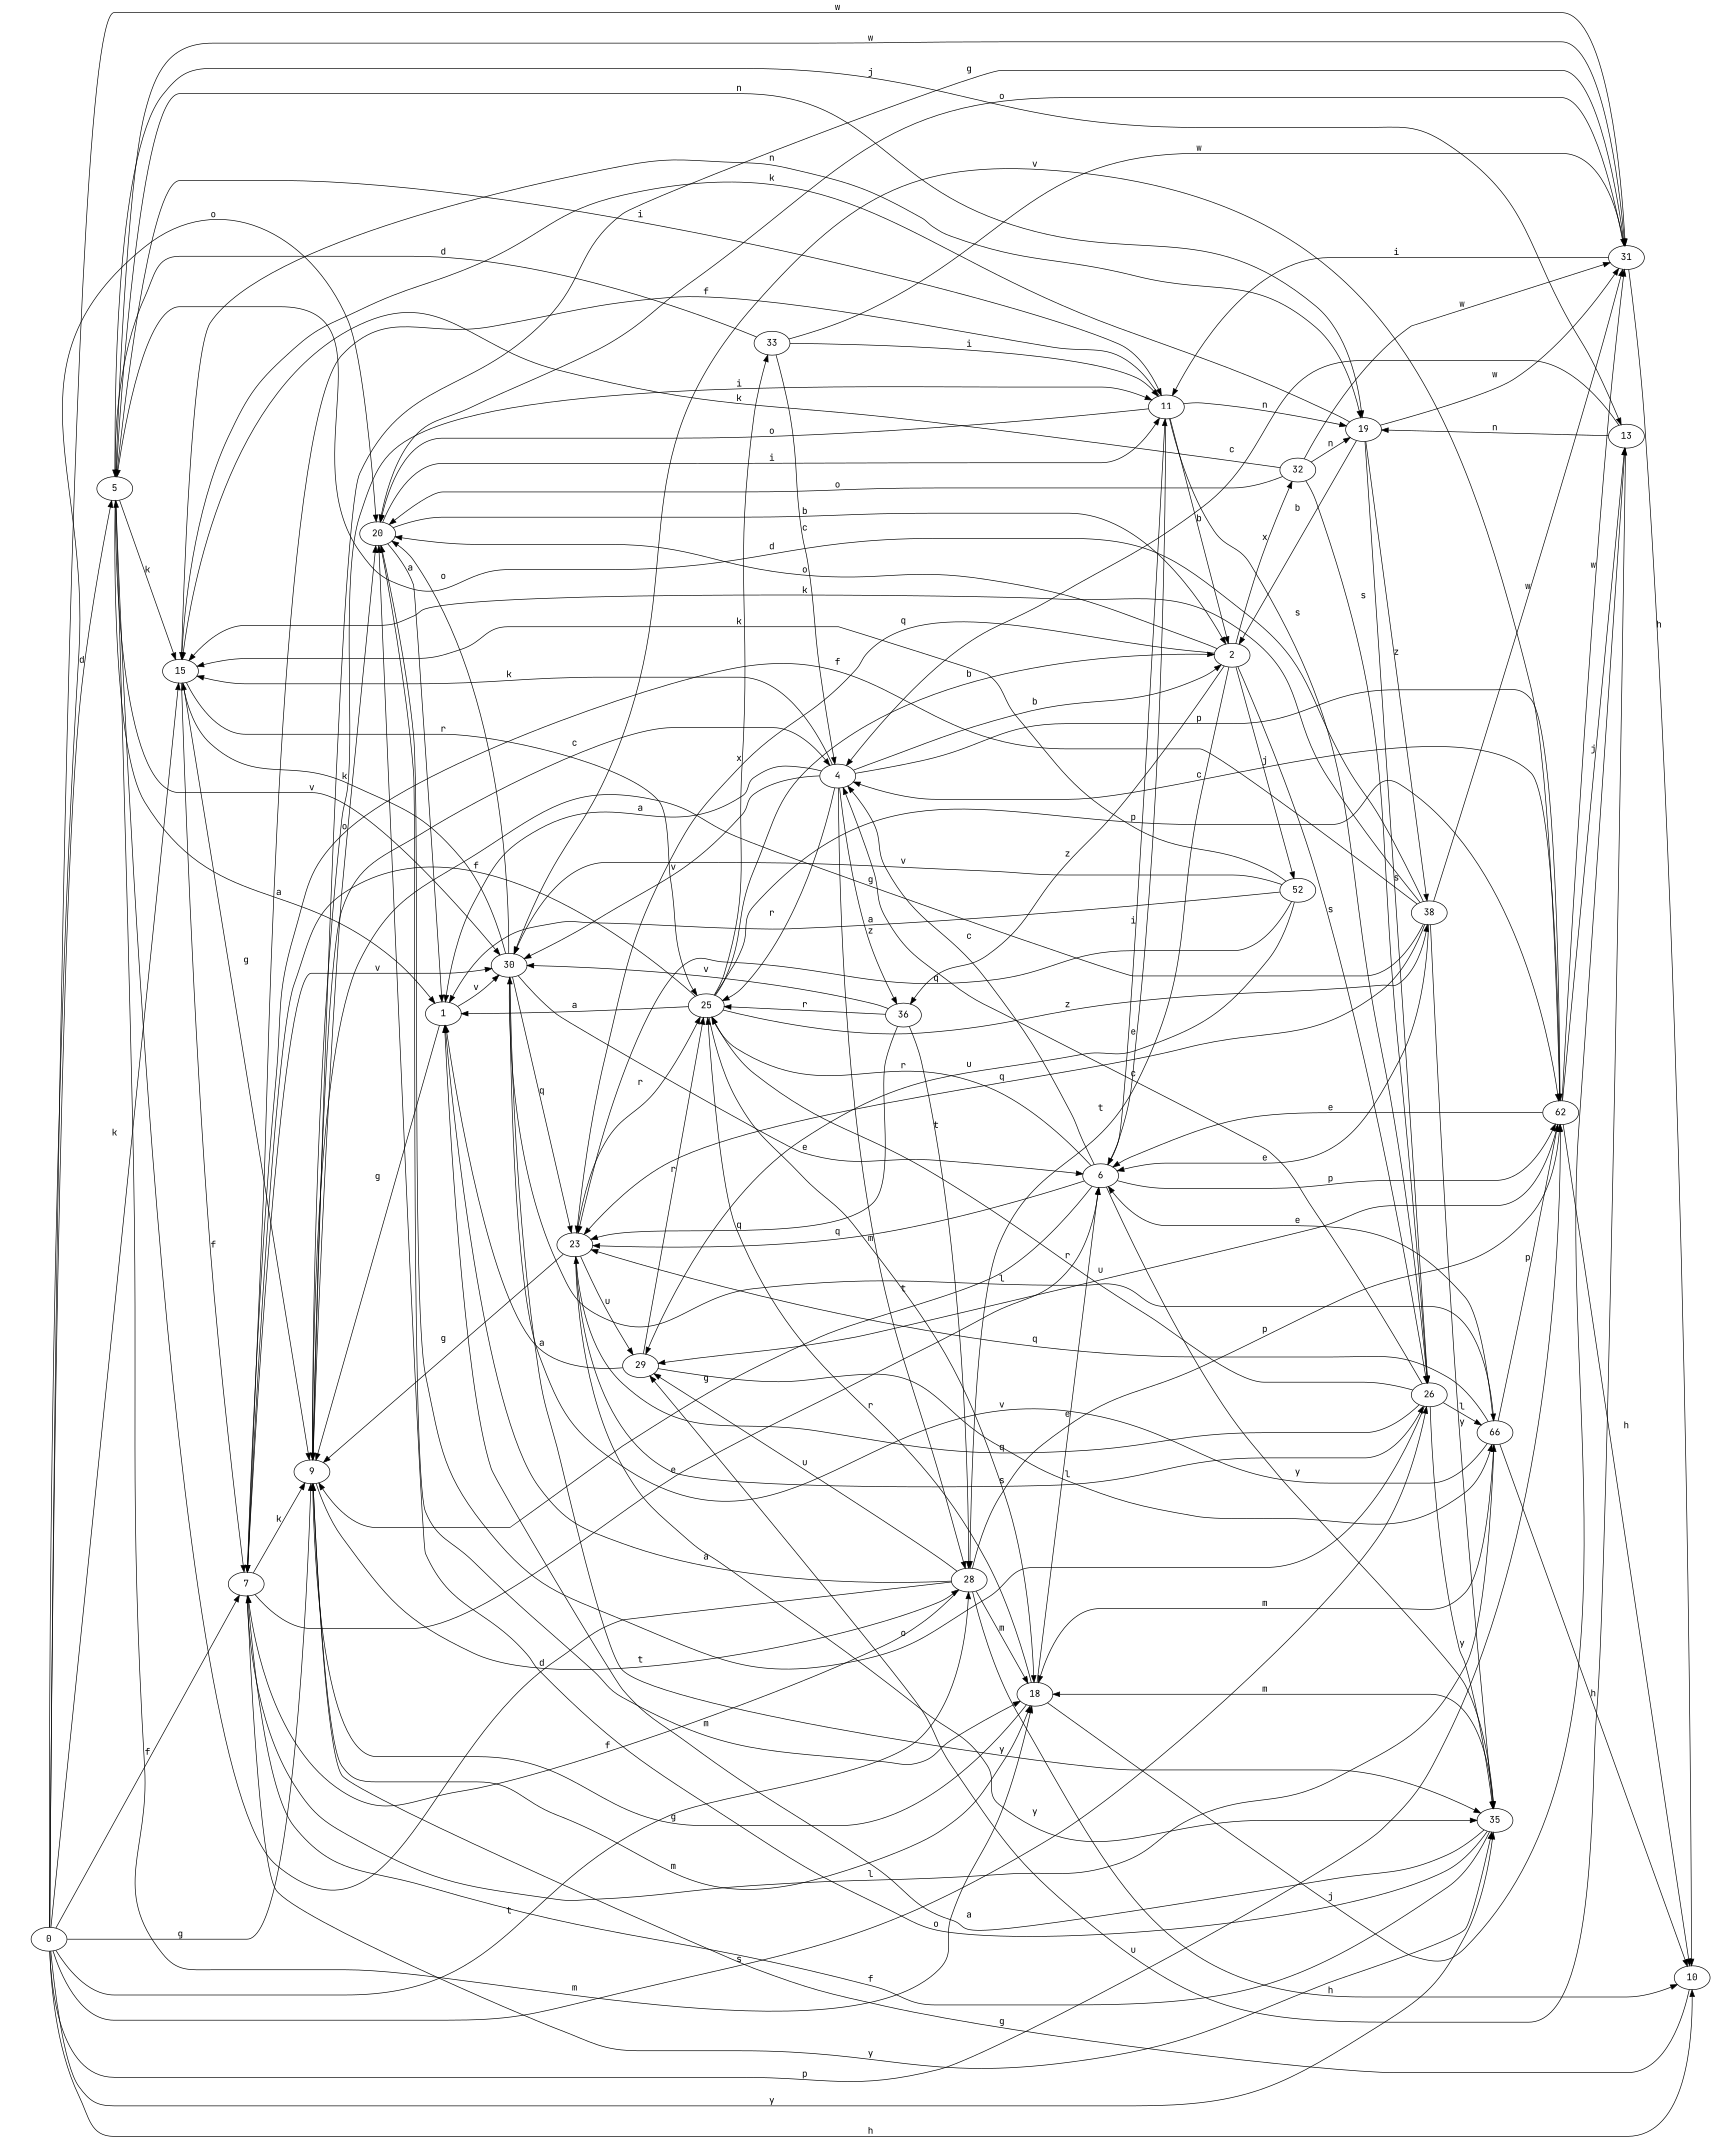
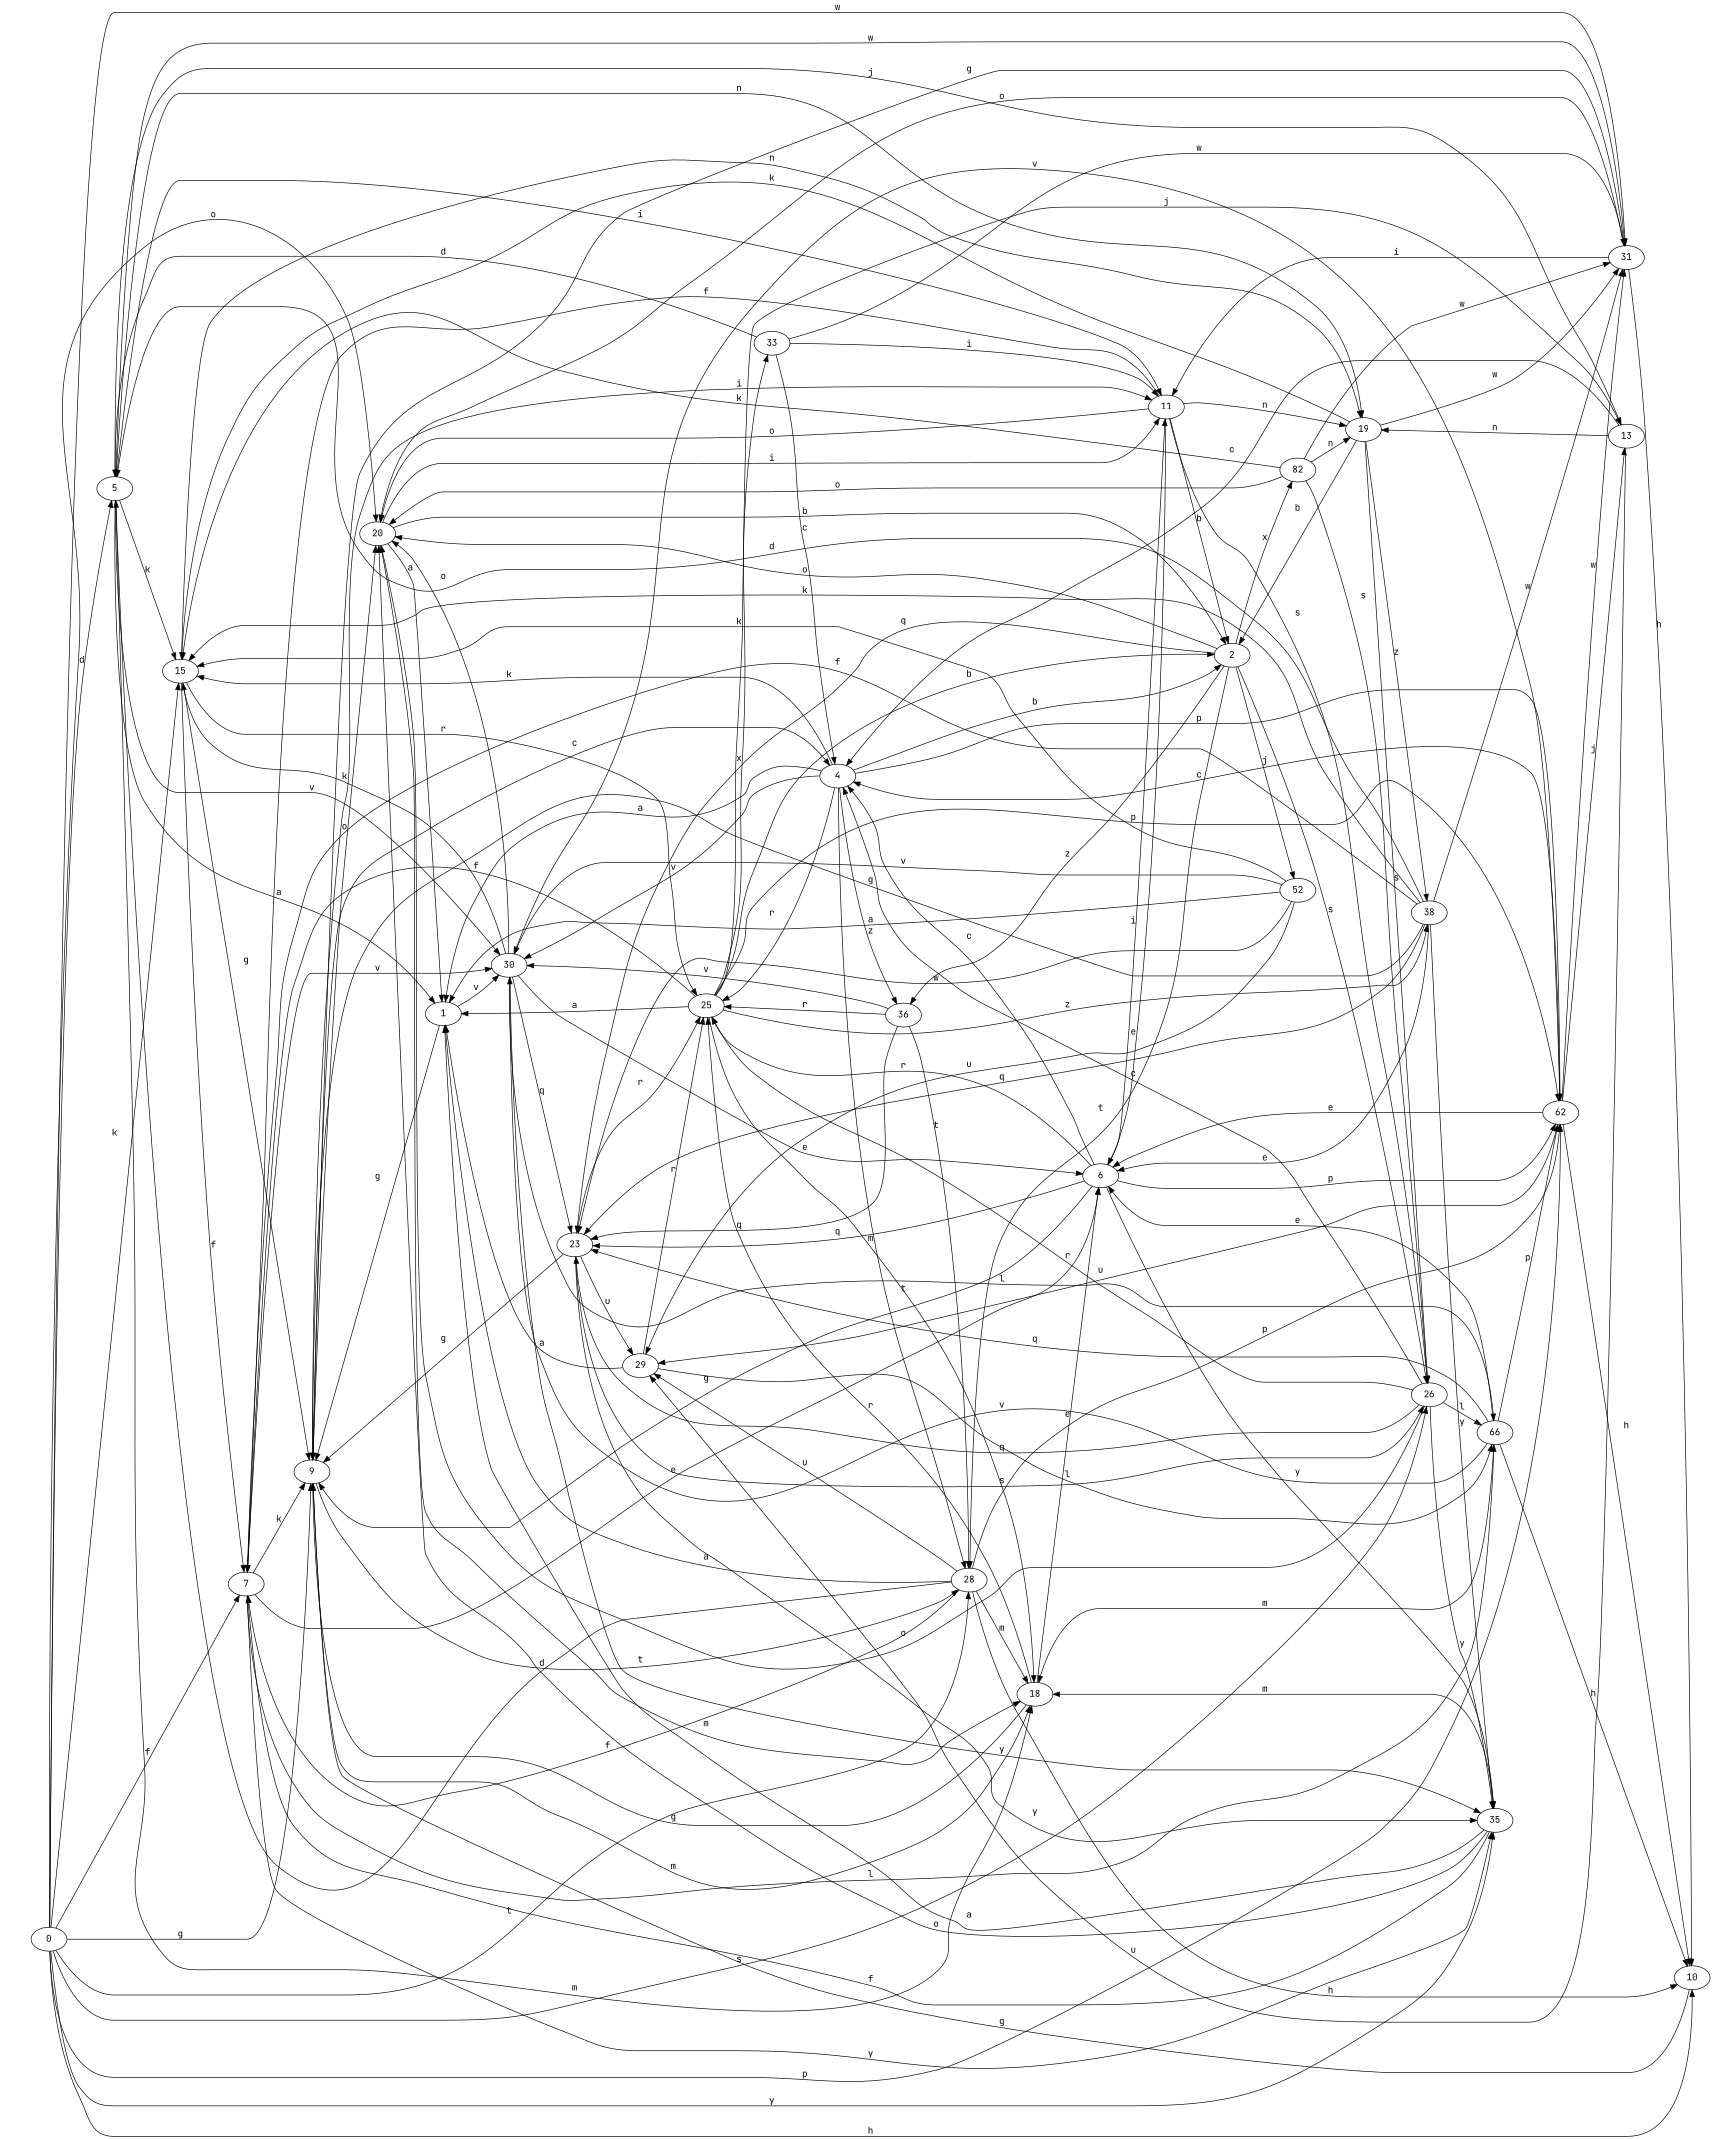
node "32": label "32" -> "82"
edge "52" -> "23": label "q" -> "w"
edge "18" -> "13": now "25" -> "13"
